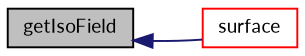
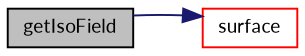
edge "surface" -> "getIsoField": reversed
